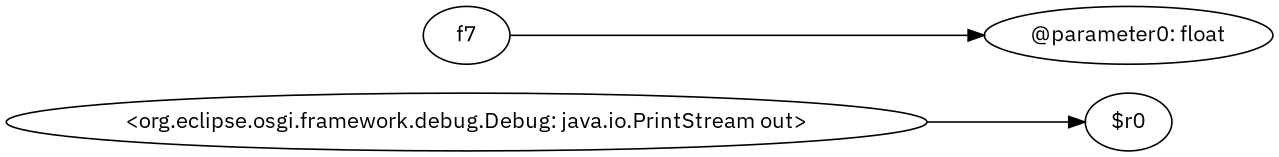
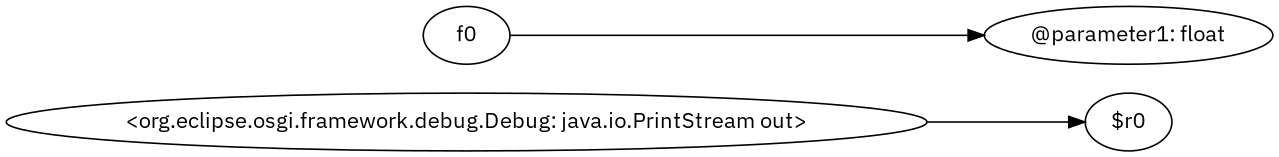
node "f7": label "f7" -> "f0"
node "@parameter0: float": label "@parameter0: float" -> "@parameter1: float"
